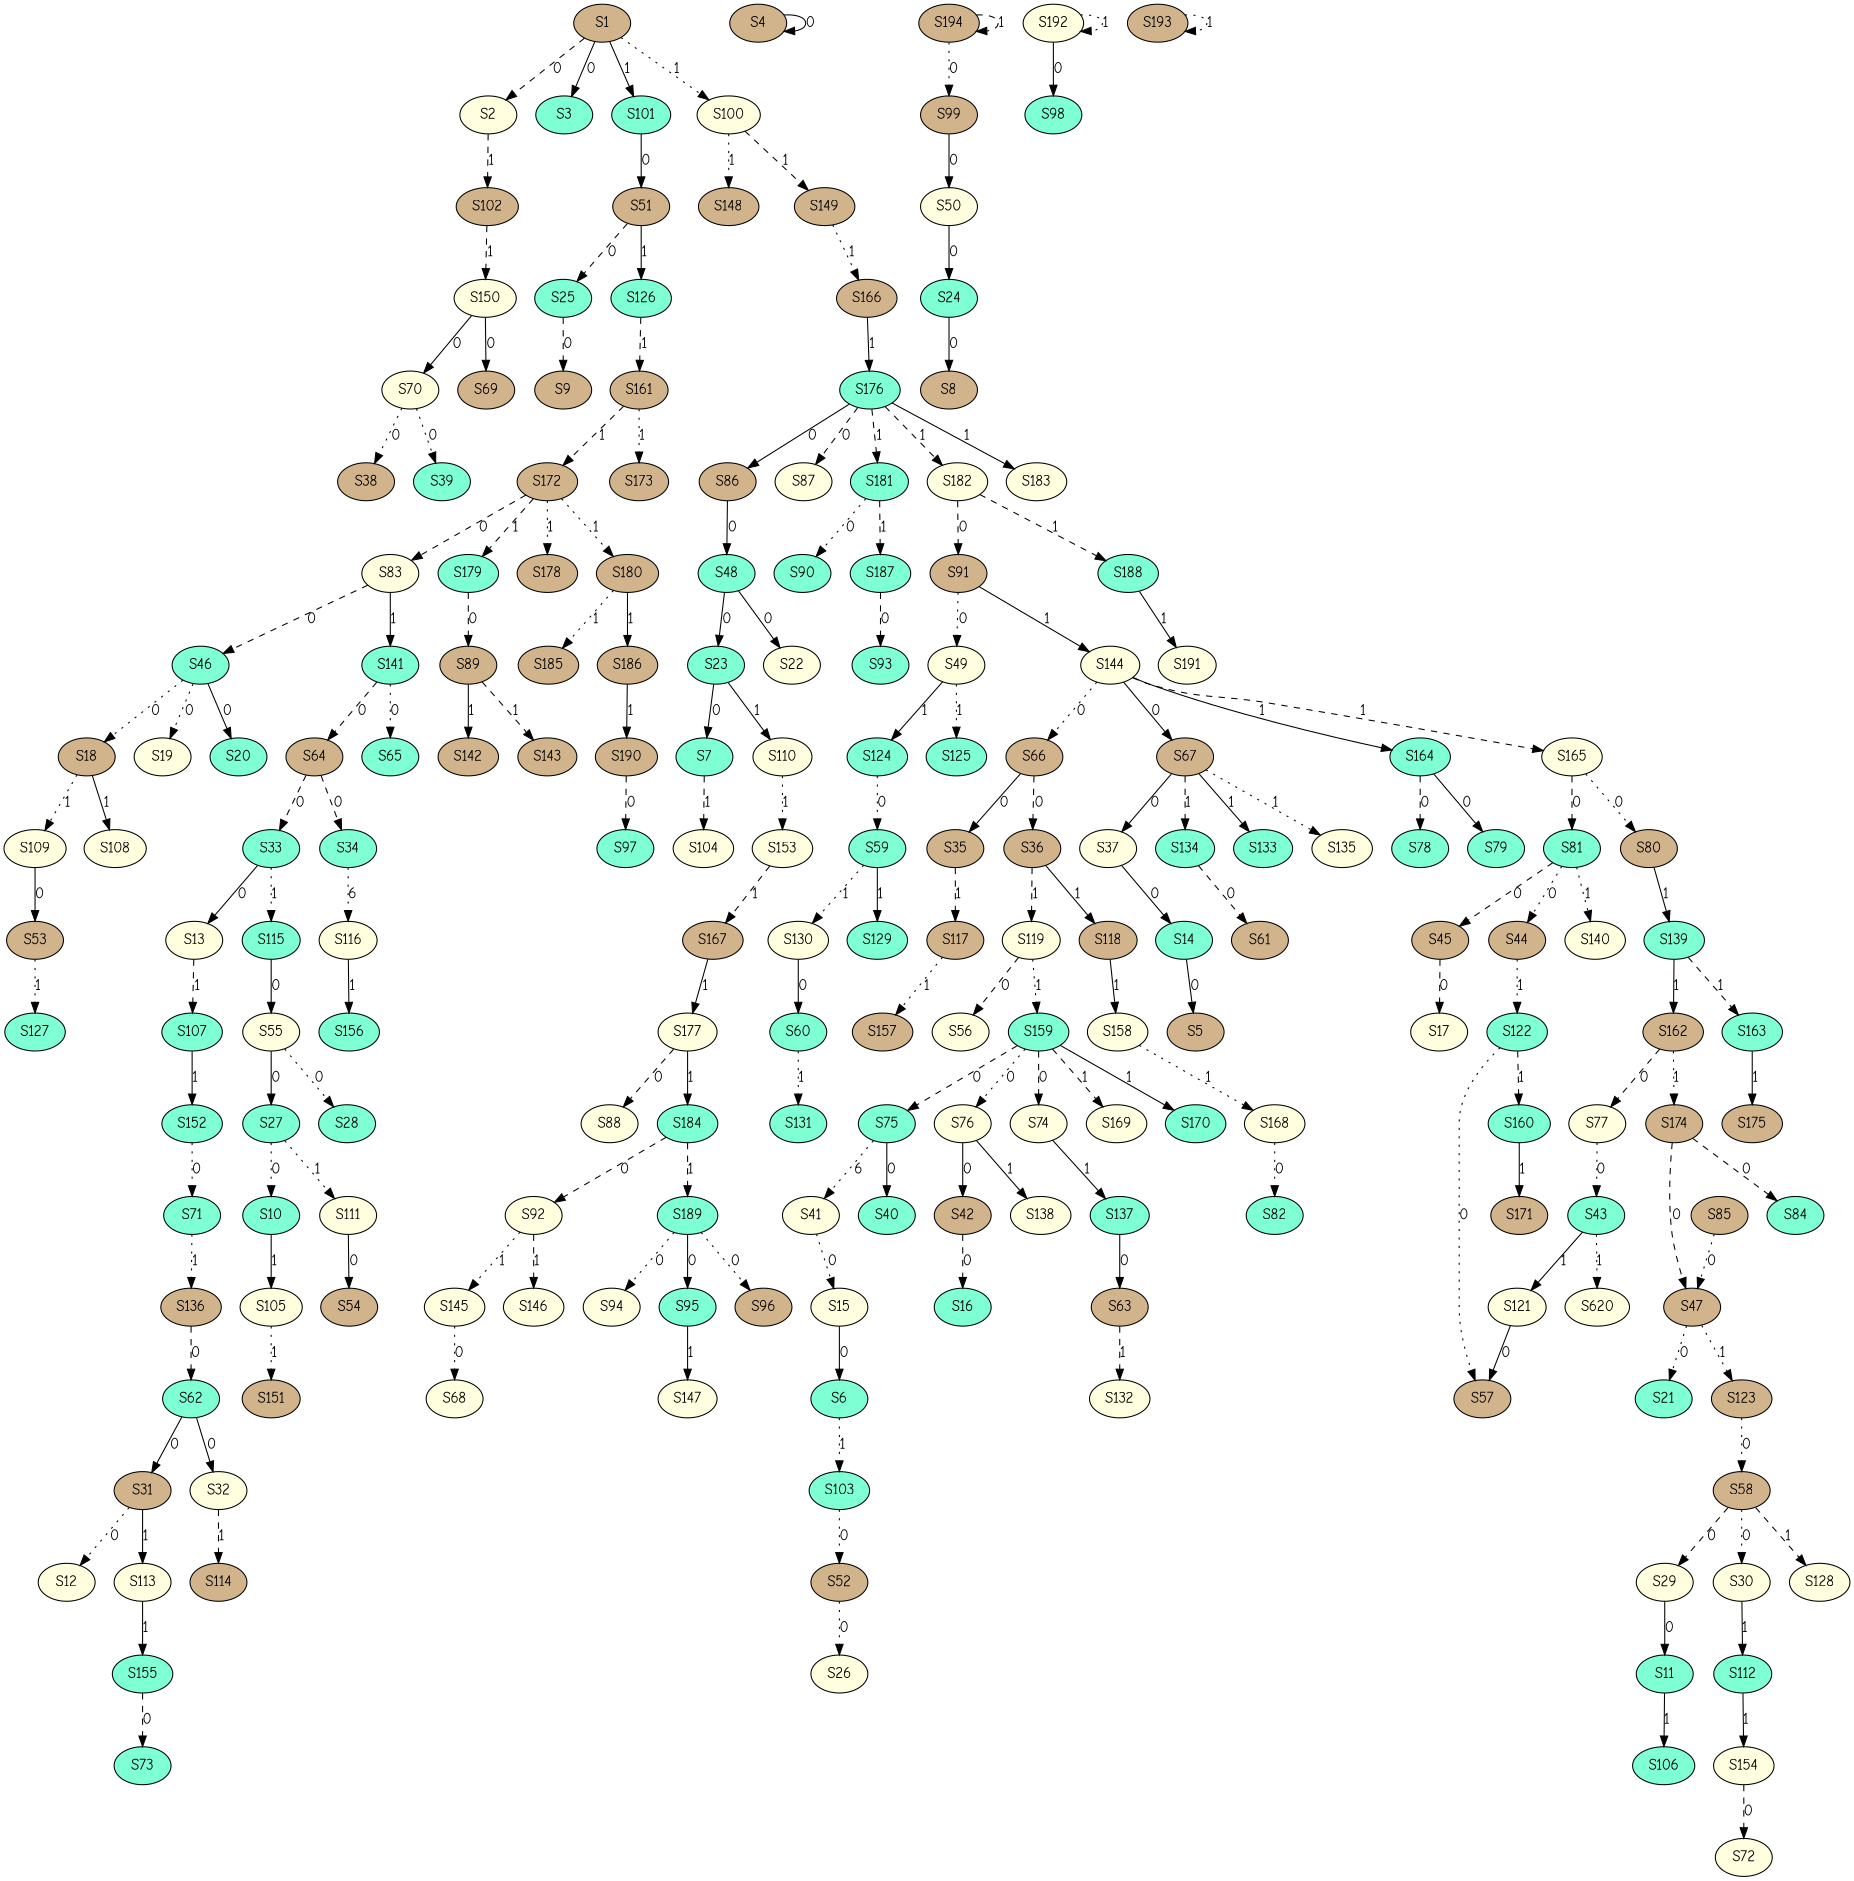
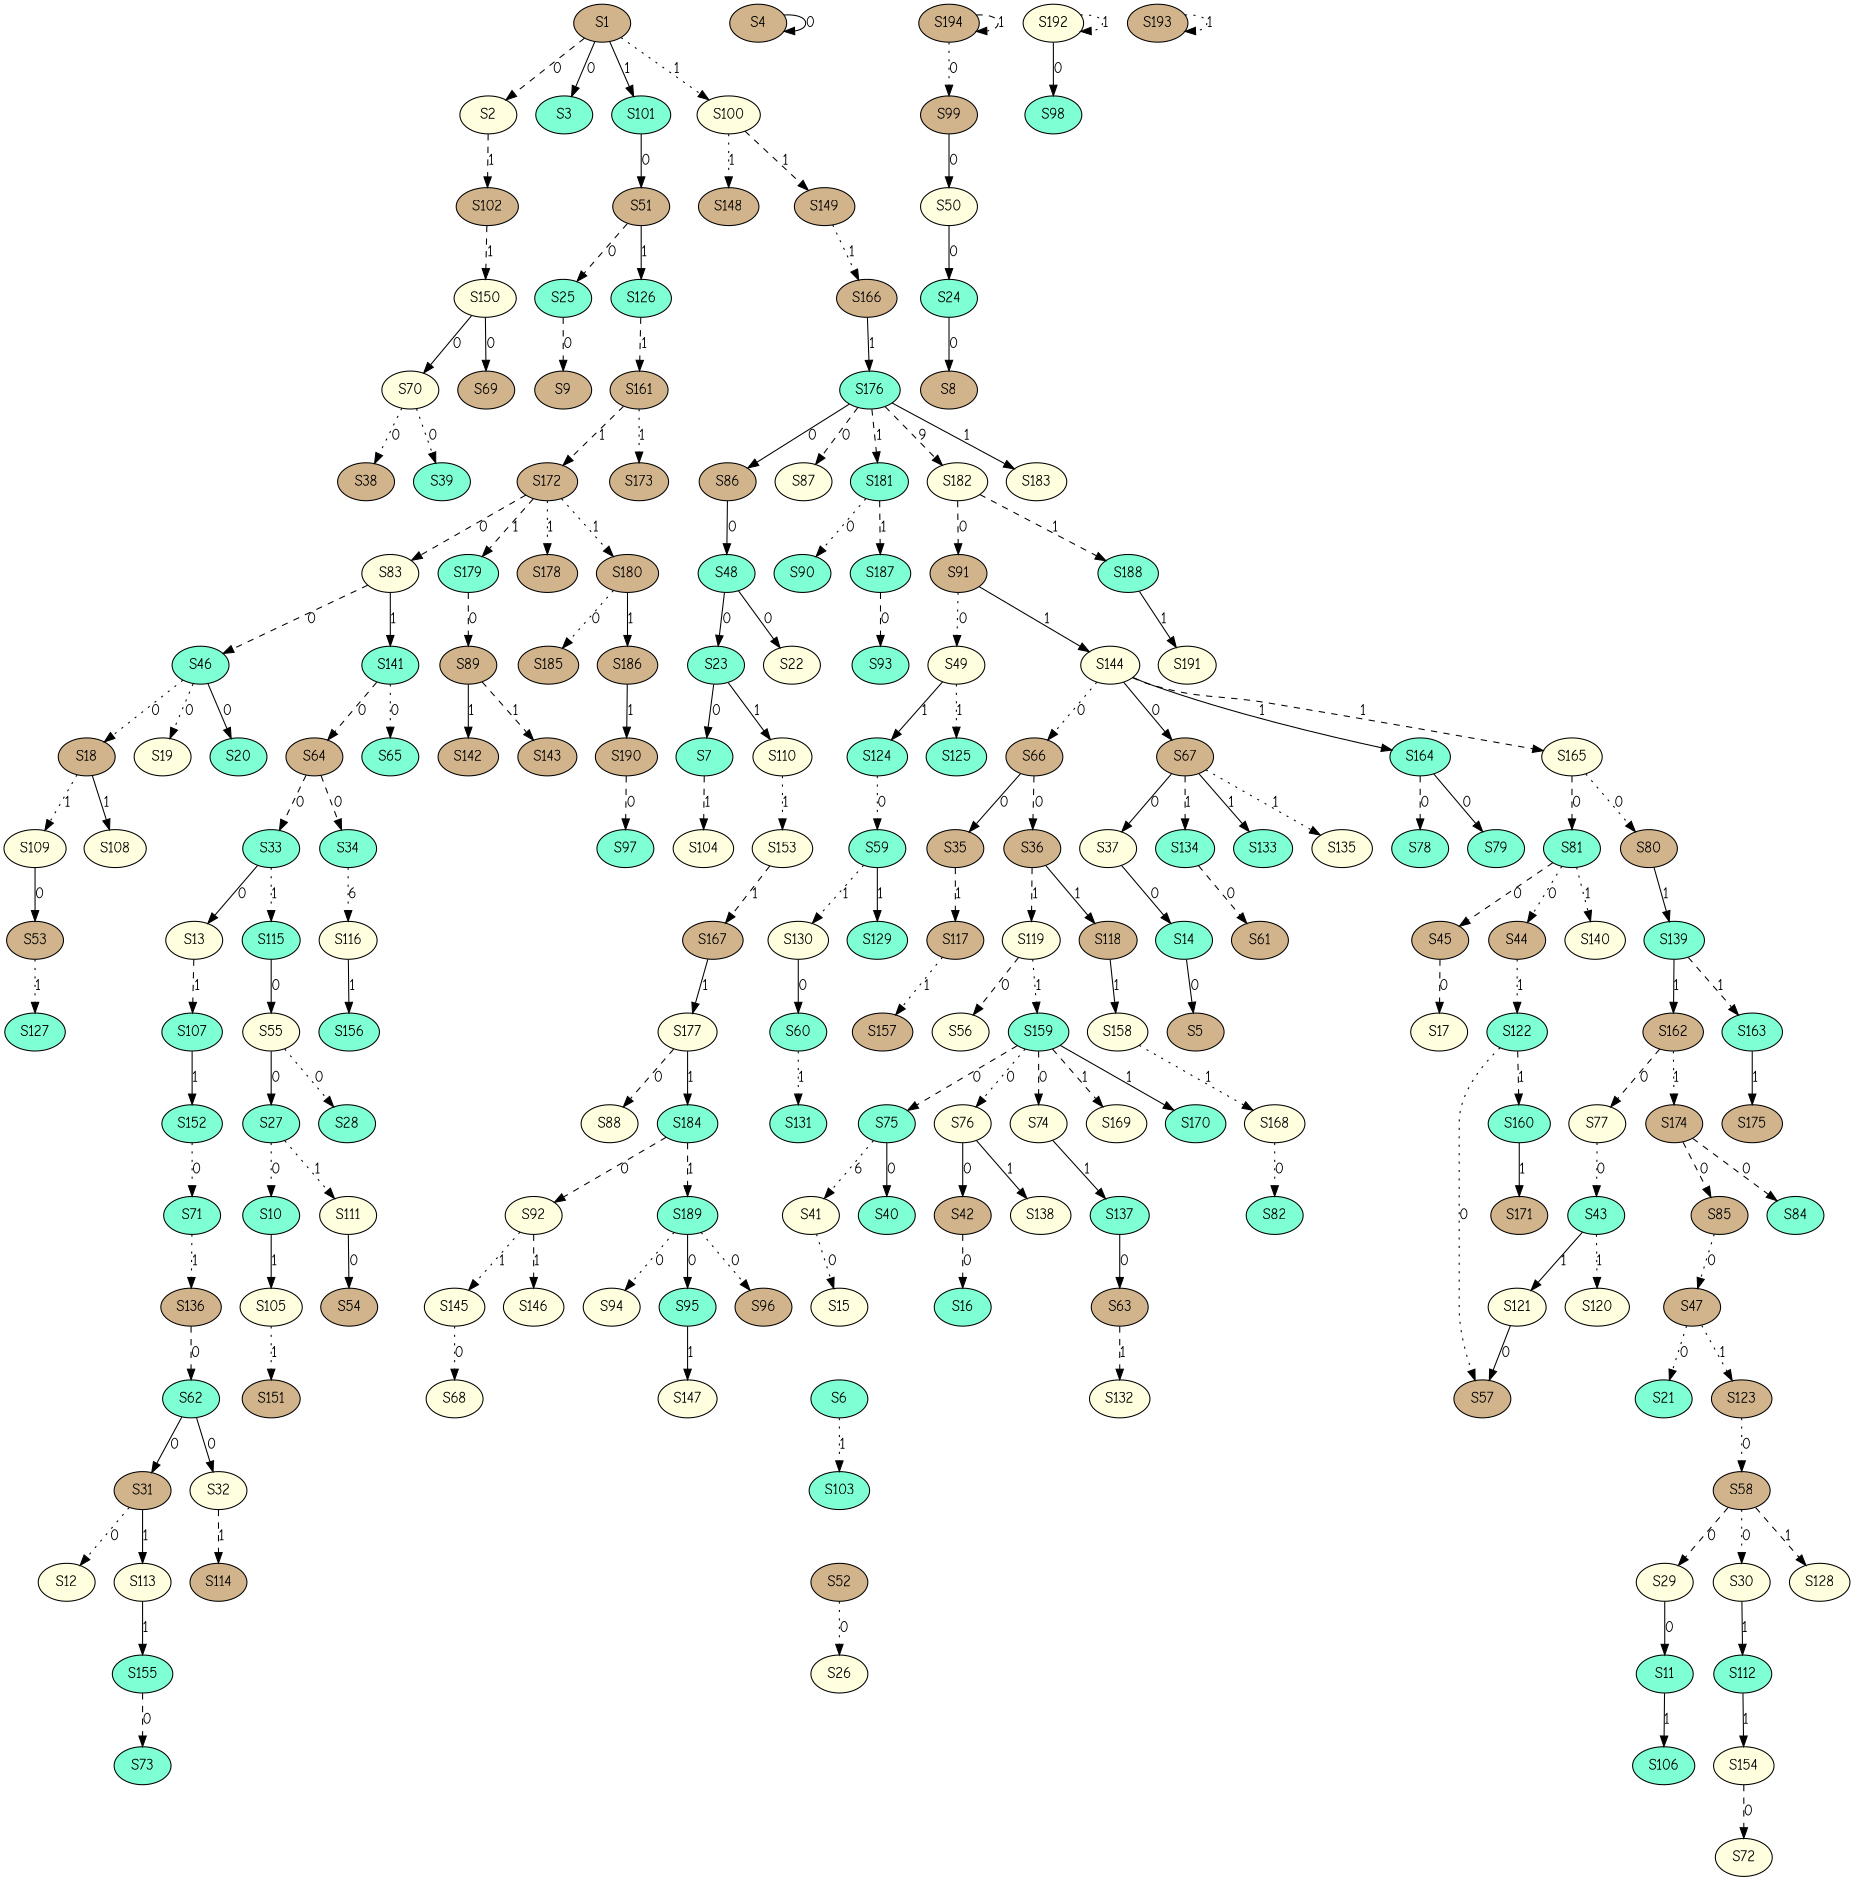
edge "S176" -> "S182": label "1" -> "9"
edge "S180" -> "S185": label "1" -> "0"
edge "S174" -> "S47": now "S174" -> "S85"
node "S620": label "S620" -> "S120"
edge "S15" -> "S6": removed, label "0"
edge "S103" -> "S52": removed, label "0"
